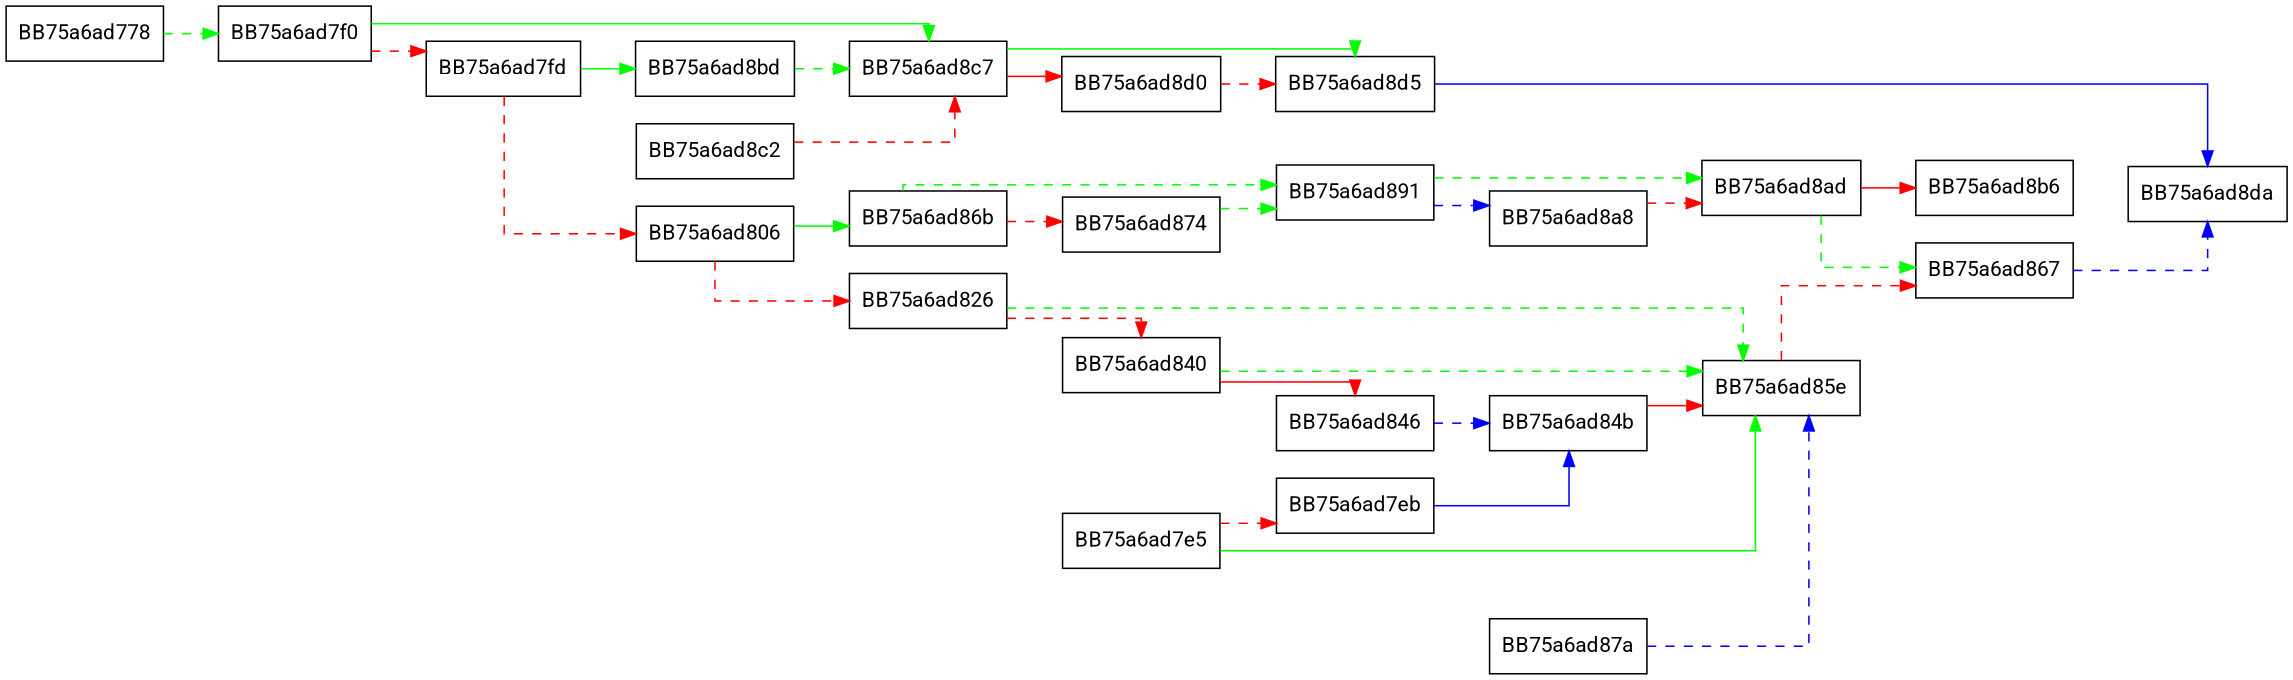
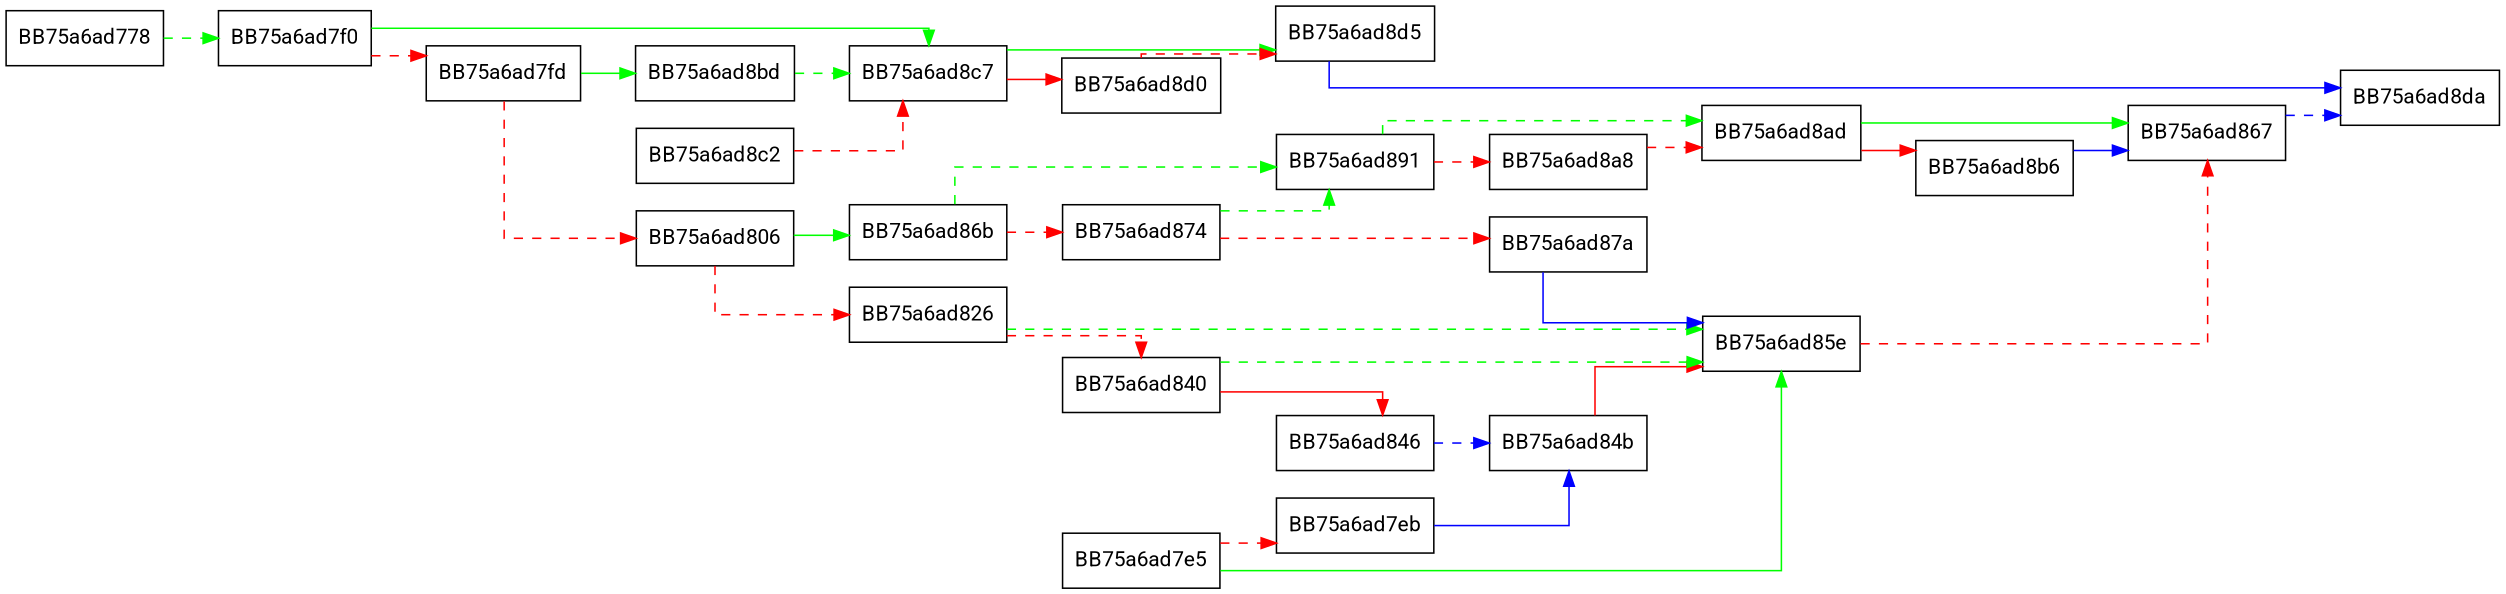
edge "BB75a6ad8b6" -> "BB75a6ad867": added
edge "BB75a6ad891" -> "BB75a6ad8a8": color blue -> red
edge "BB75a6ad874" -> "BB75a6ad87a": added
edge "BB75a6ad8ad" -> "BB75a6ad867": style dashed -> solid
edge "BB75a6ad87a" -> "BB75a6ad85e": style dashed -> solid
